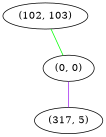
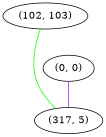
edge "(102, 103)" -- "(0, 0)": now "(102, 103)" -- "(317, 5)"
